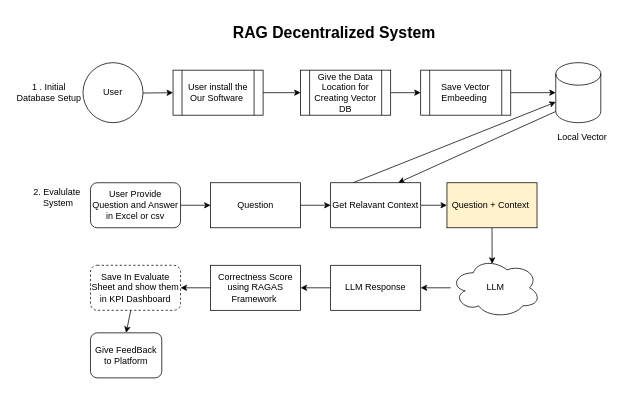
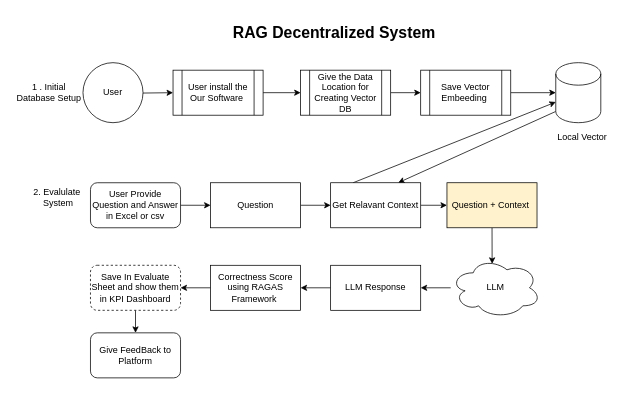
node "Give FeedBack to Platform": size 71x45 -> 90x45
